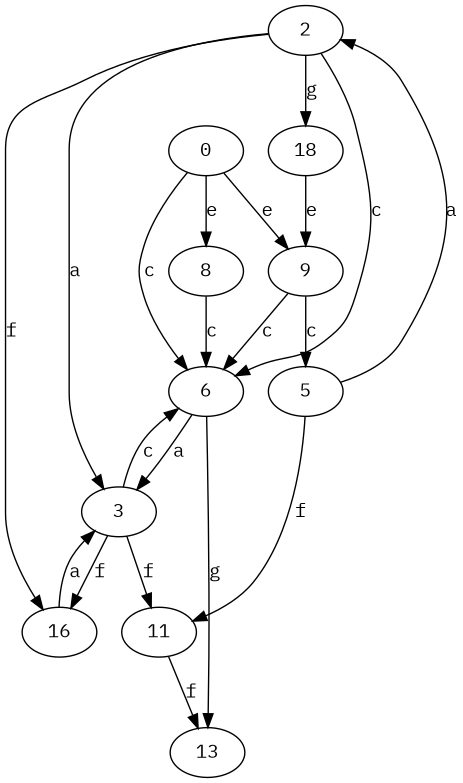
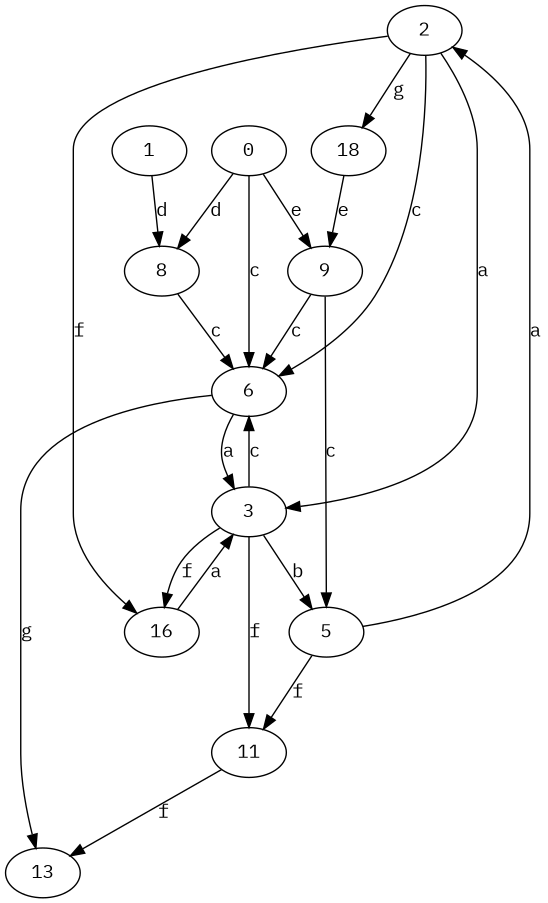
node "1": added
edge "0" -> "8": label "e" -> "d"
edge "3" -> "5": added, label "b"
